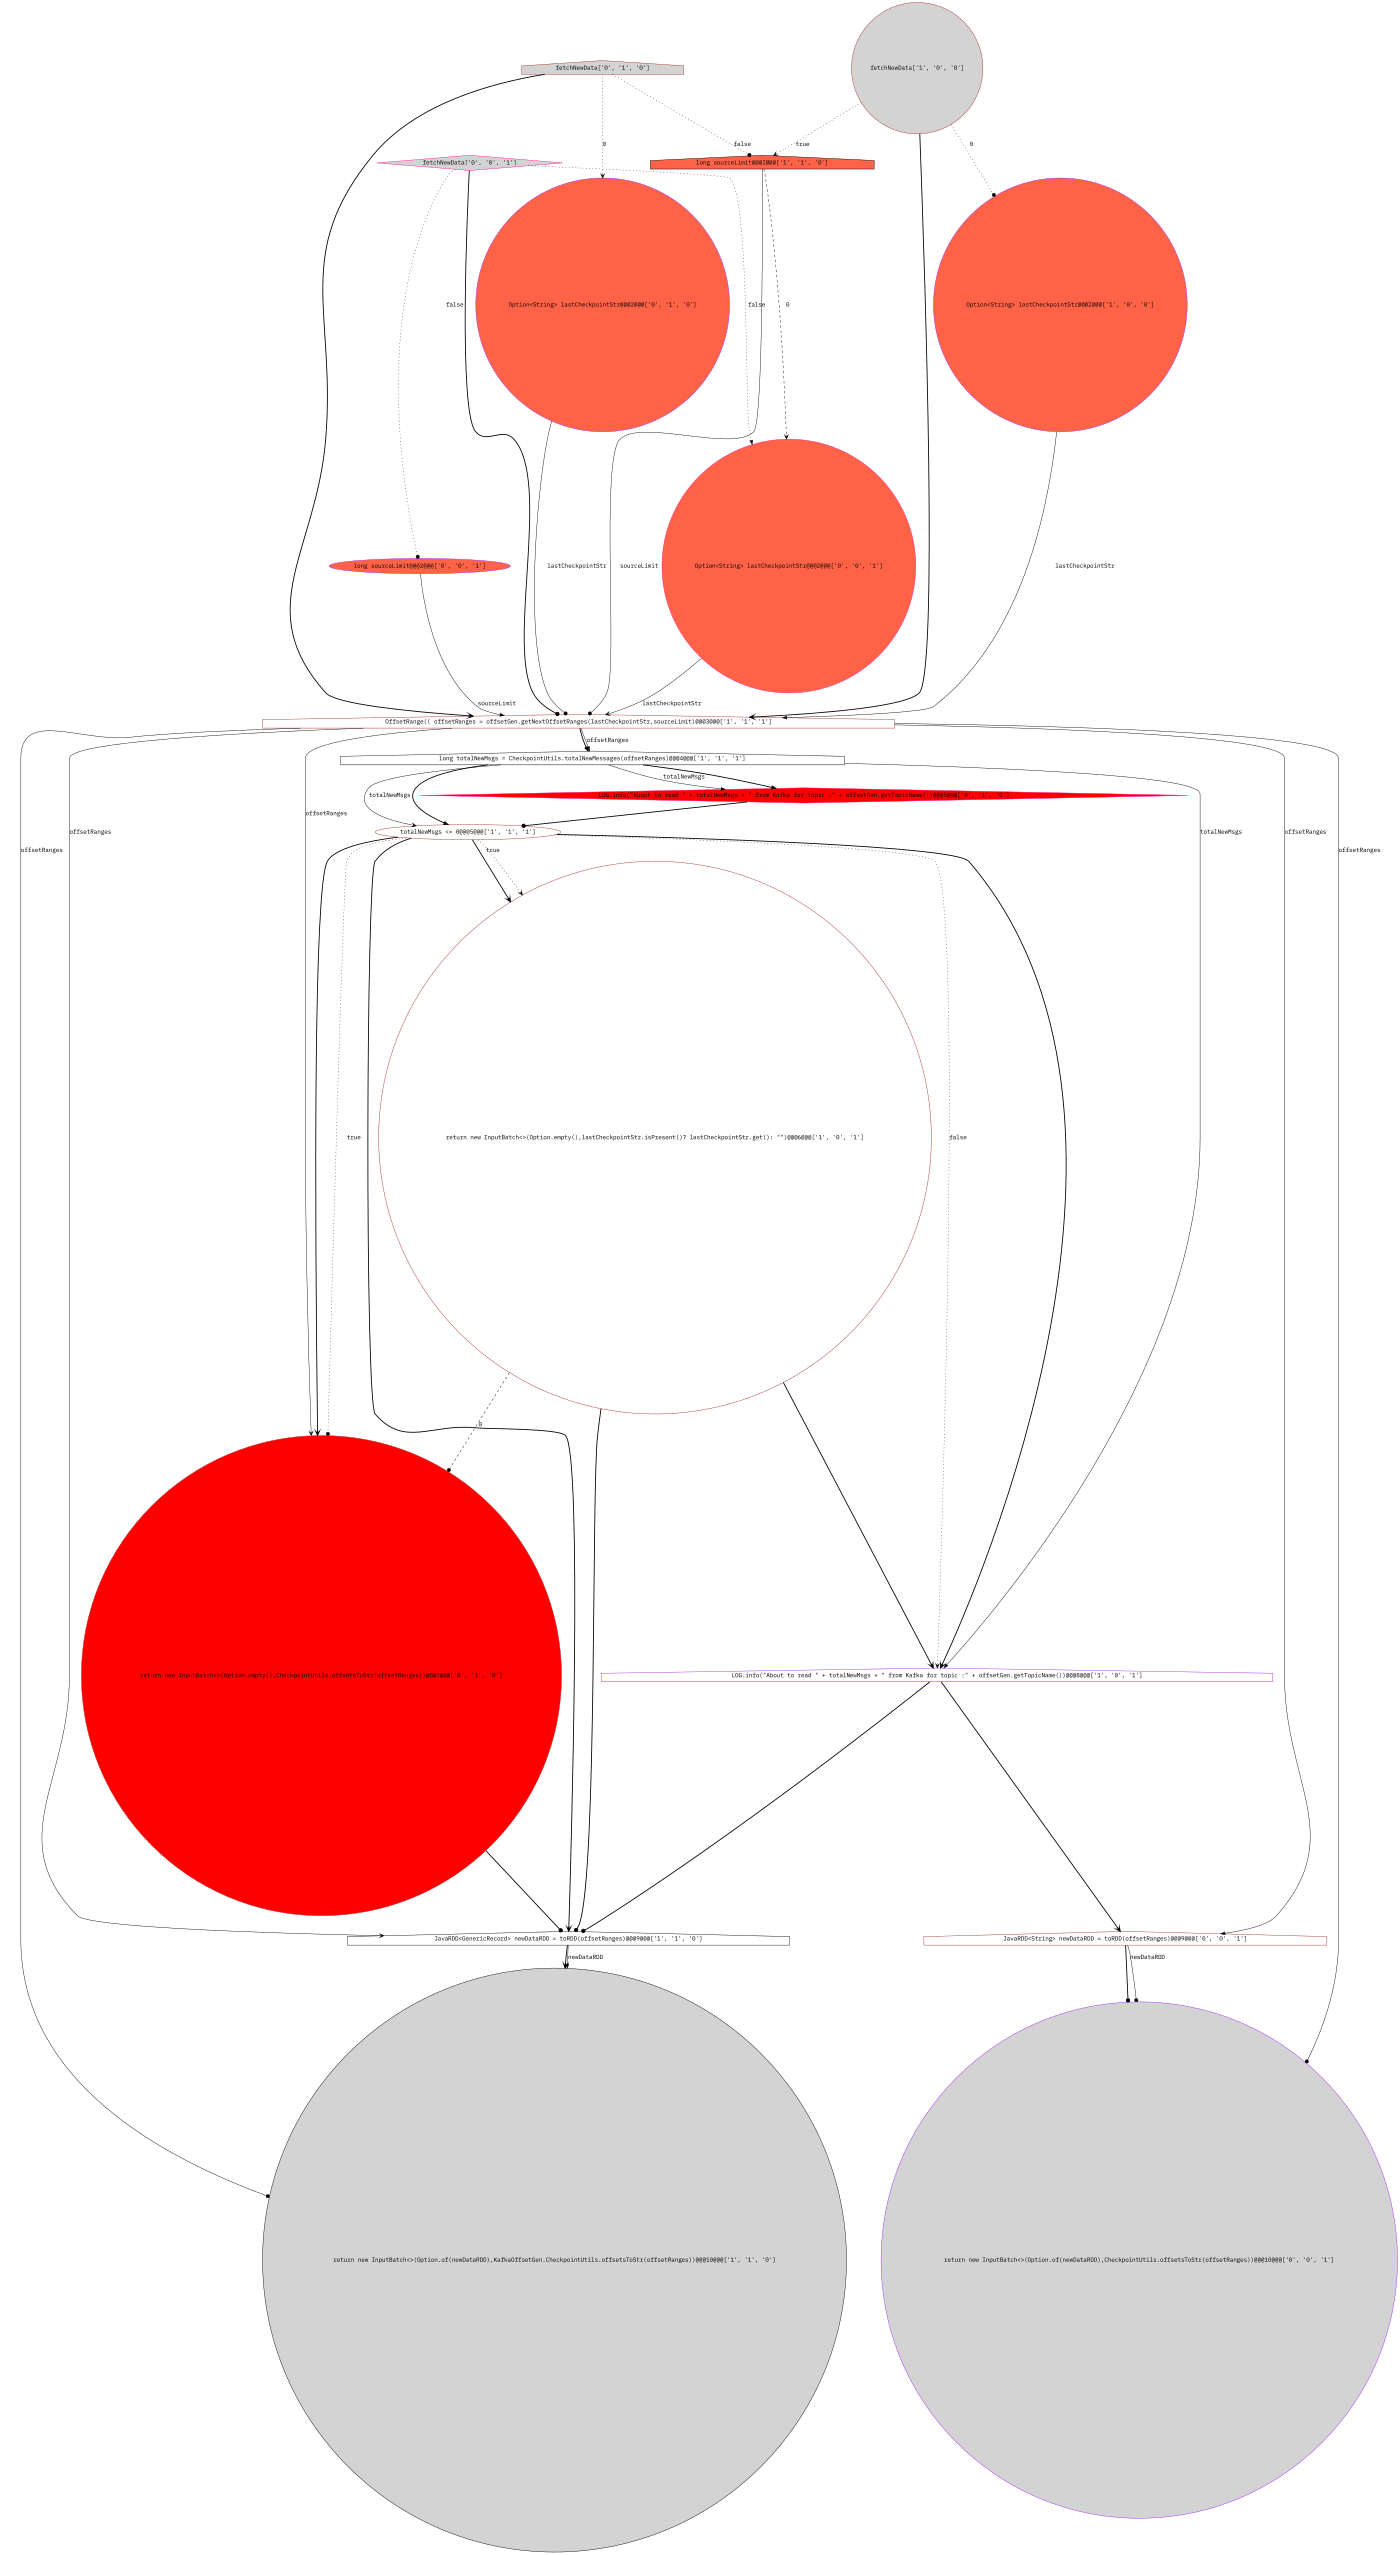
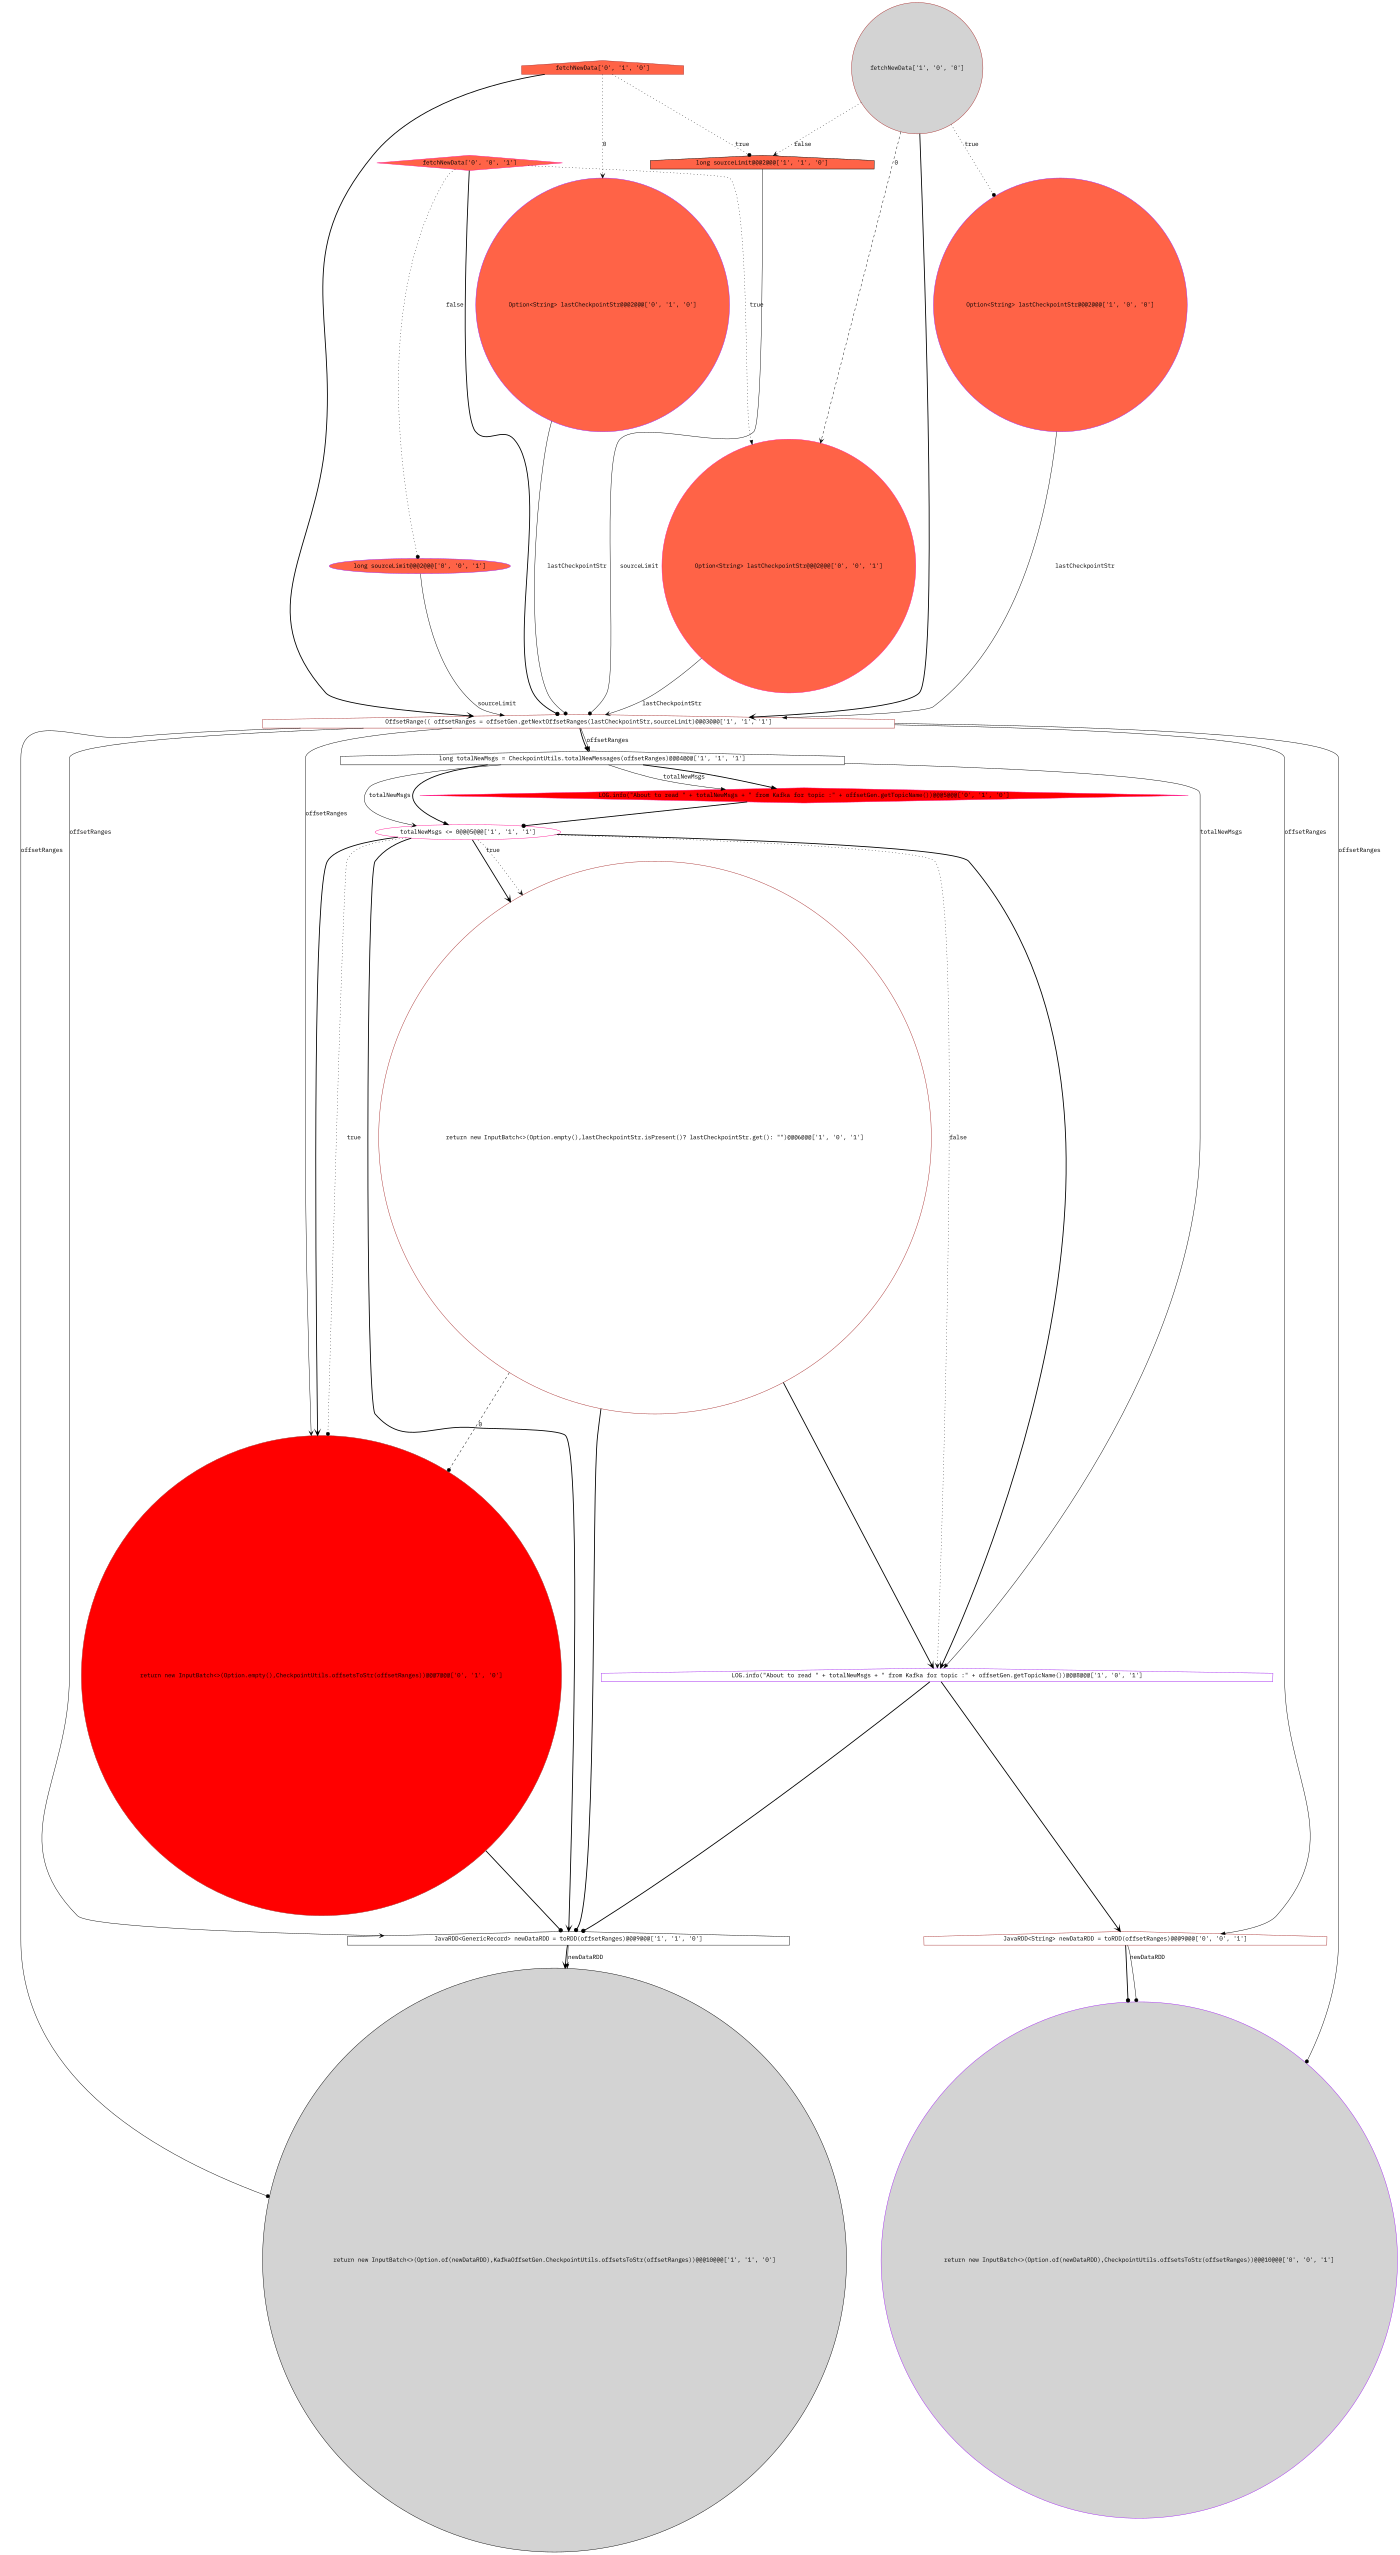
node "fetchNewData['0', '1', '0']": fillcolor lightgray -> tomato
edge "fetchNewData['0', '1', '0']" -> "long sourceLimit@@@2@@@['1', '1', '0']": label "false" -> "true"
edge "fetchNewData['1', '0', '0']" -> "long sourceLimit@@@2@@@['1', '1', '0']": label "true" -> "false"
edge "fetchNewData['1', '0', '0']" -> "Option<String> lastCheckpointStr@@@2@@@['1', '0', '0']": label "0" -> "true"
node "fetchNewData['0', '0', '1']": fillcolor lightgray -> tomato
edge "long sourceLimit@@@2@@@['1', '1', '0']" -> "Option<String> lastCheckpointStr@@@2@@@['0', '0', '1']": now "fetchNewData['1', '0', '0']" -> "Option<String> lastCheckpointStr@@@2@@@['0', '0', '1']"
edge "fetchNewData['0', '0', '1']" -> "Option<String> lastCheckpointStr@@@2@@@['0', '0', '1']": label "false" -> "true"
node "totalNewMsgs <= 0@@@5@@@['1', '1', '1']": color brown -> deeppink
